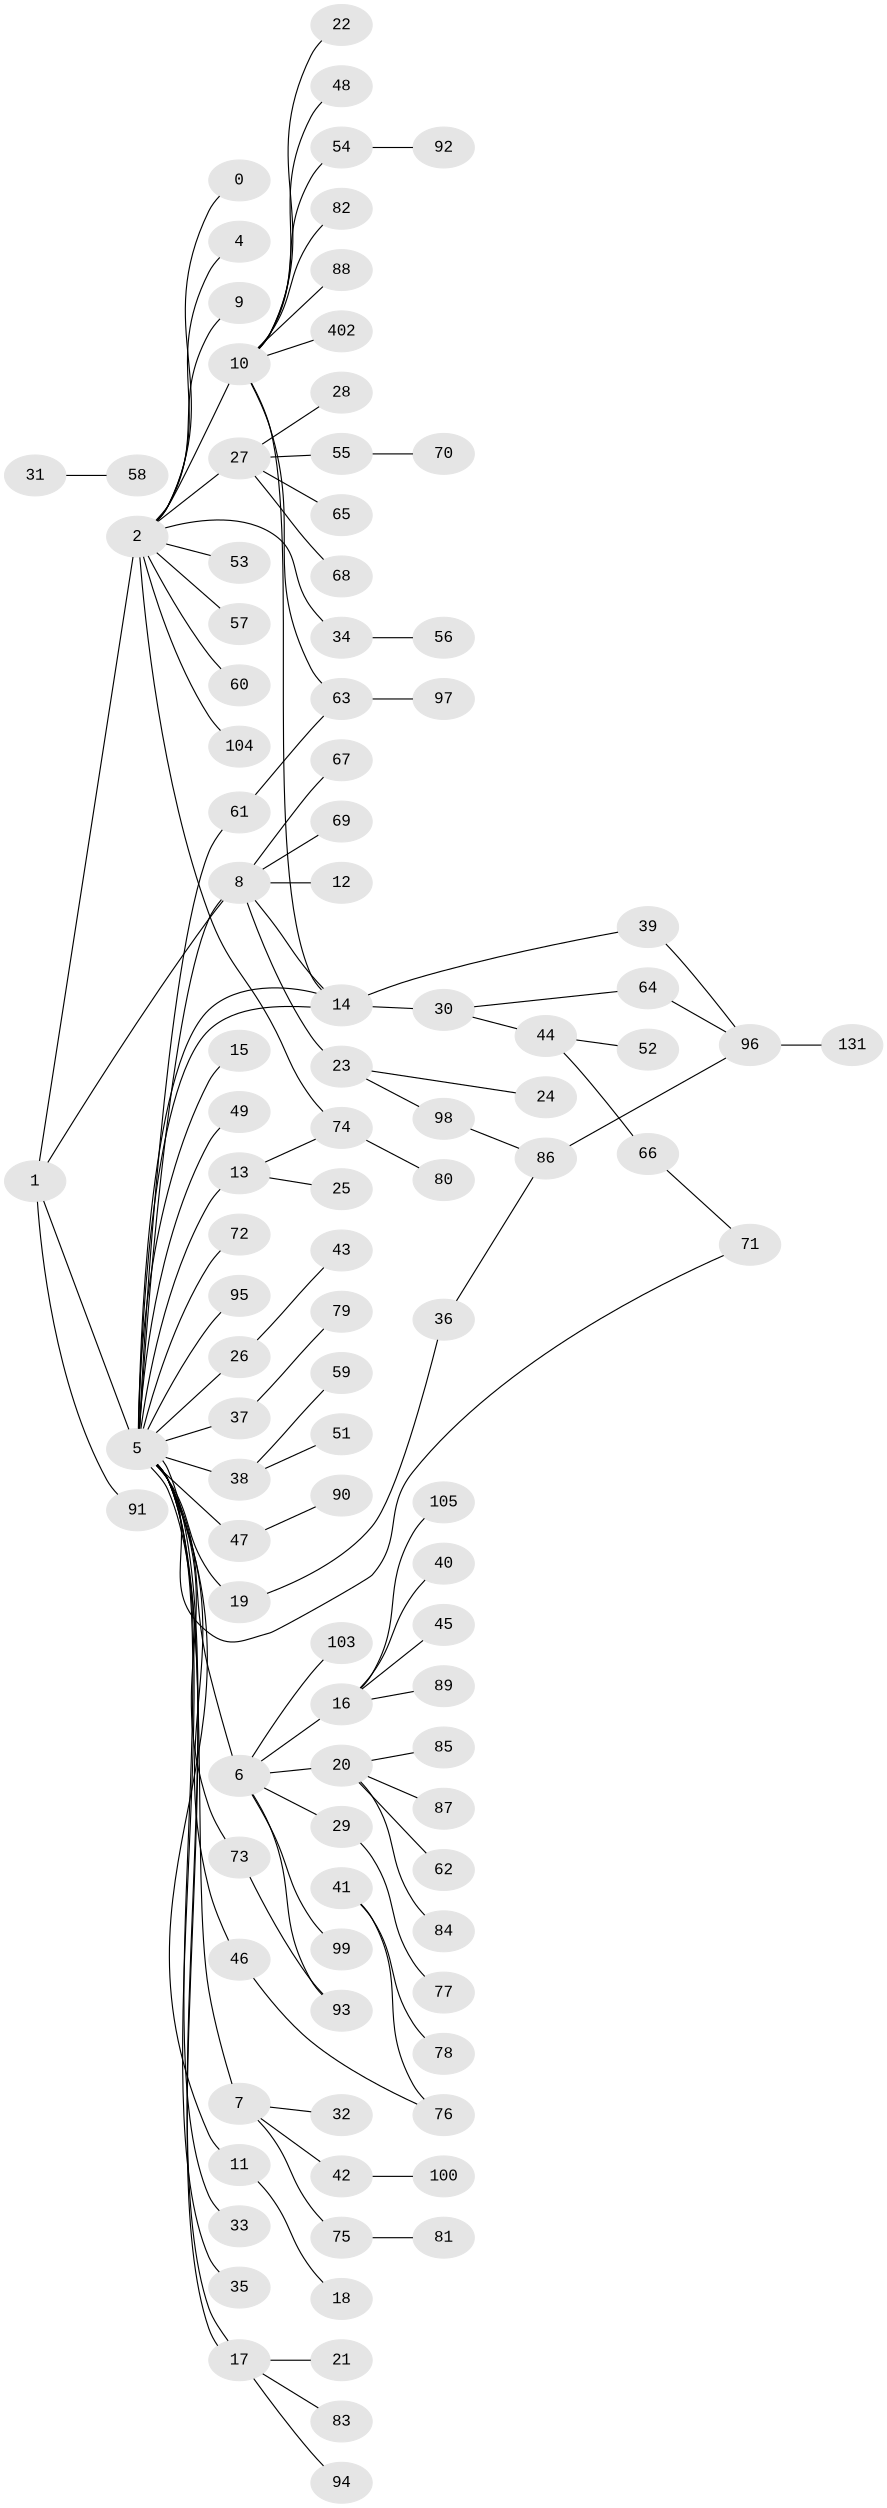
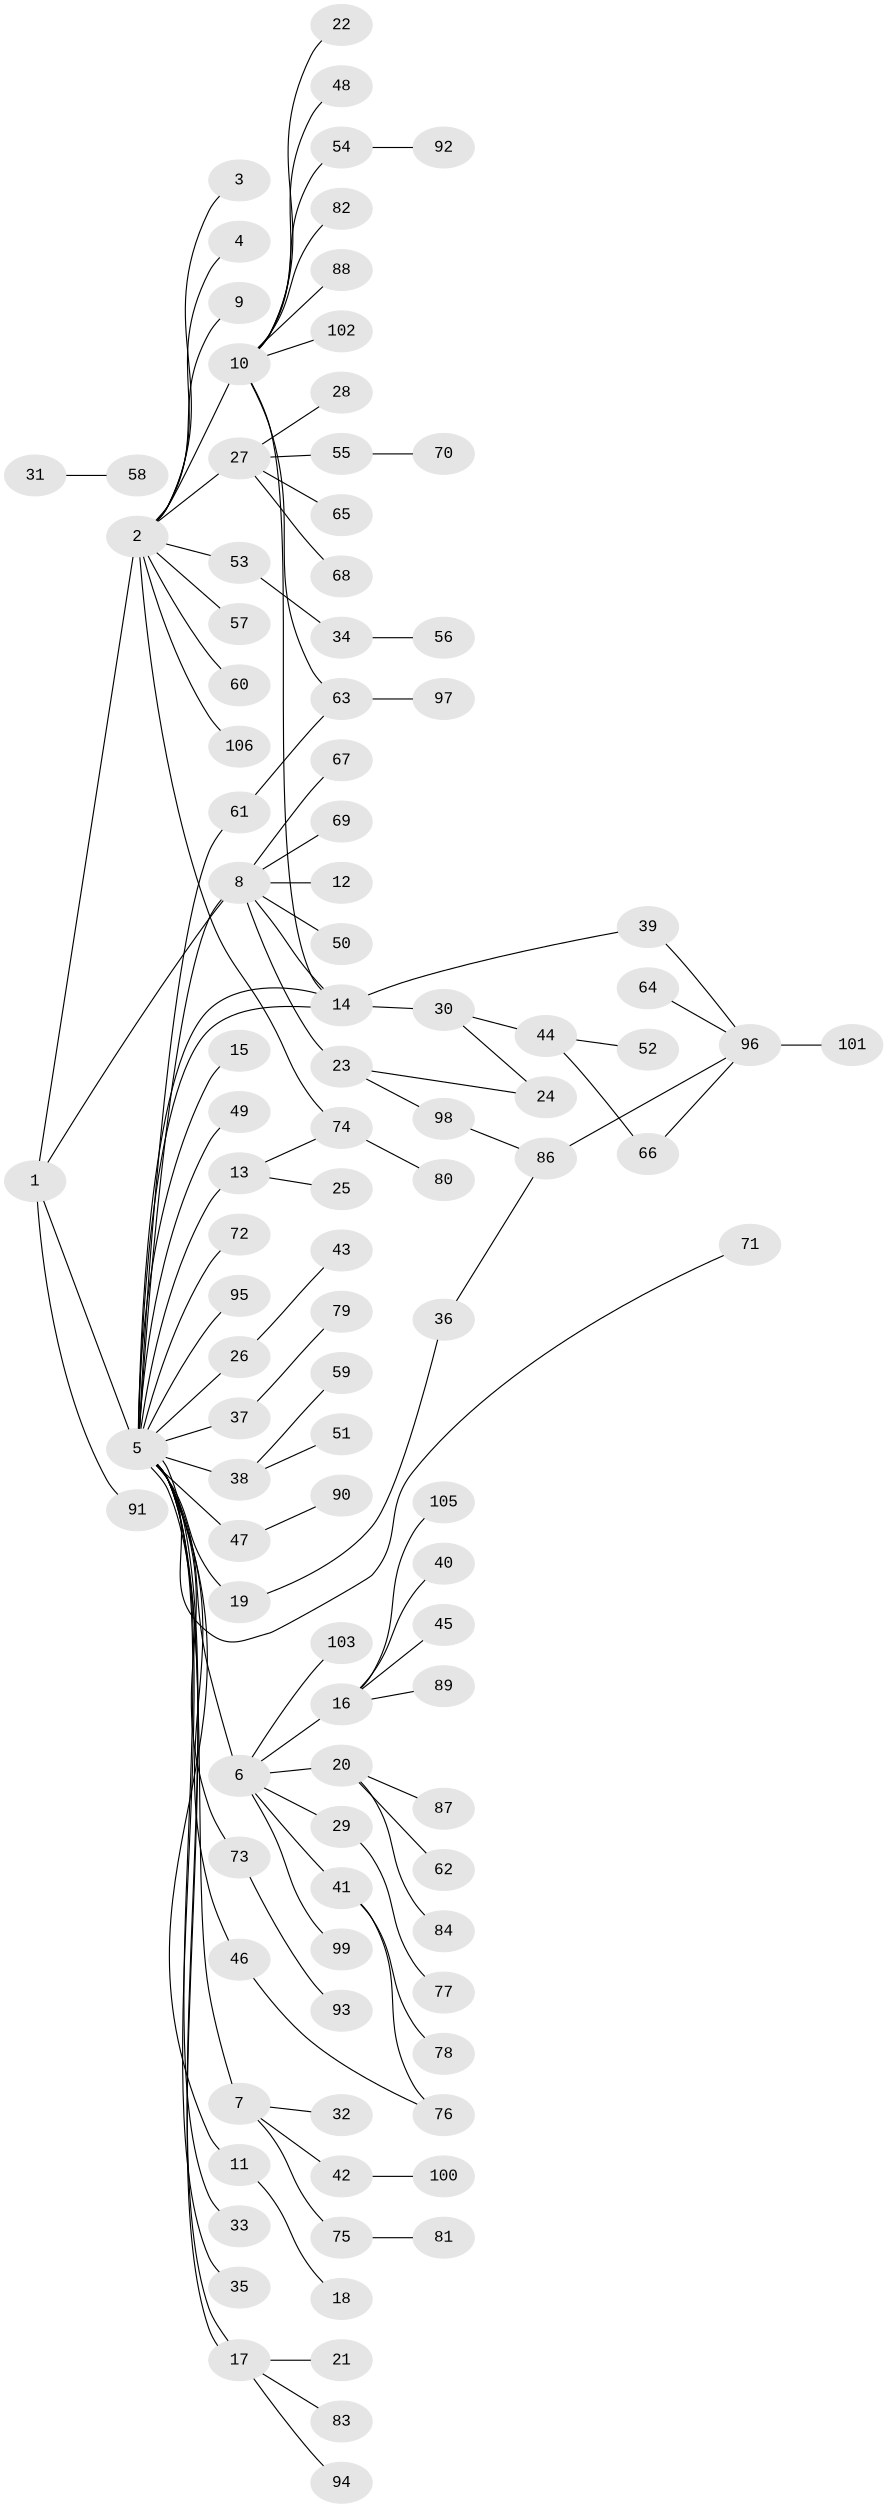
node "0": label "0" -> "3"
node "402": label "402" -> "102"
edge "2" -- "34": now "53" -- "34"
node "104": label "104" -> "106"
node "50": added
edge "64" -- "30": now "24" -- "30"
node "131": label "131" -> "101"
edge "66" -- "71": now "66" -- "96"
node "85": removed
edge "6" -- "93": now "6" -- "41"
